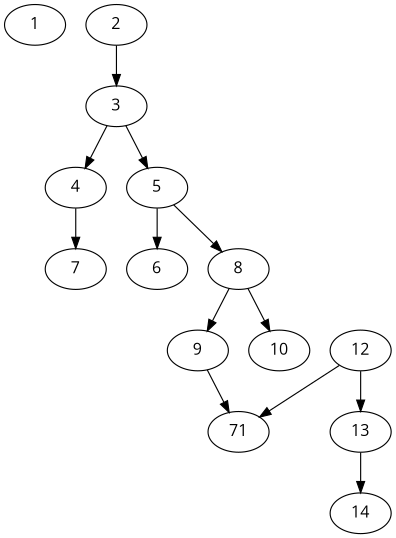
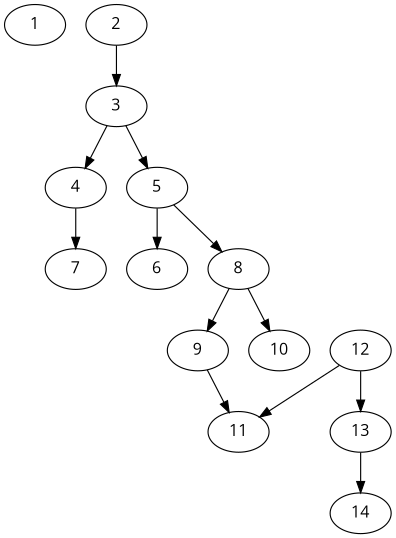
node "71": label "71" -> "11"
